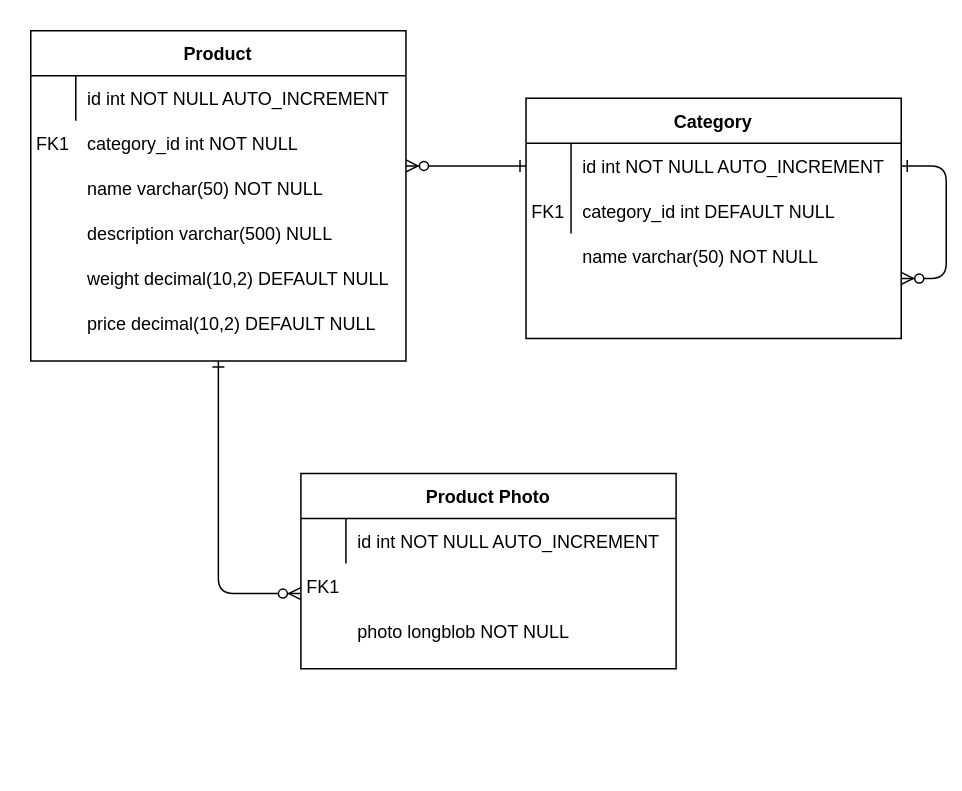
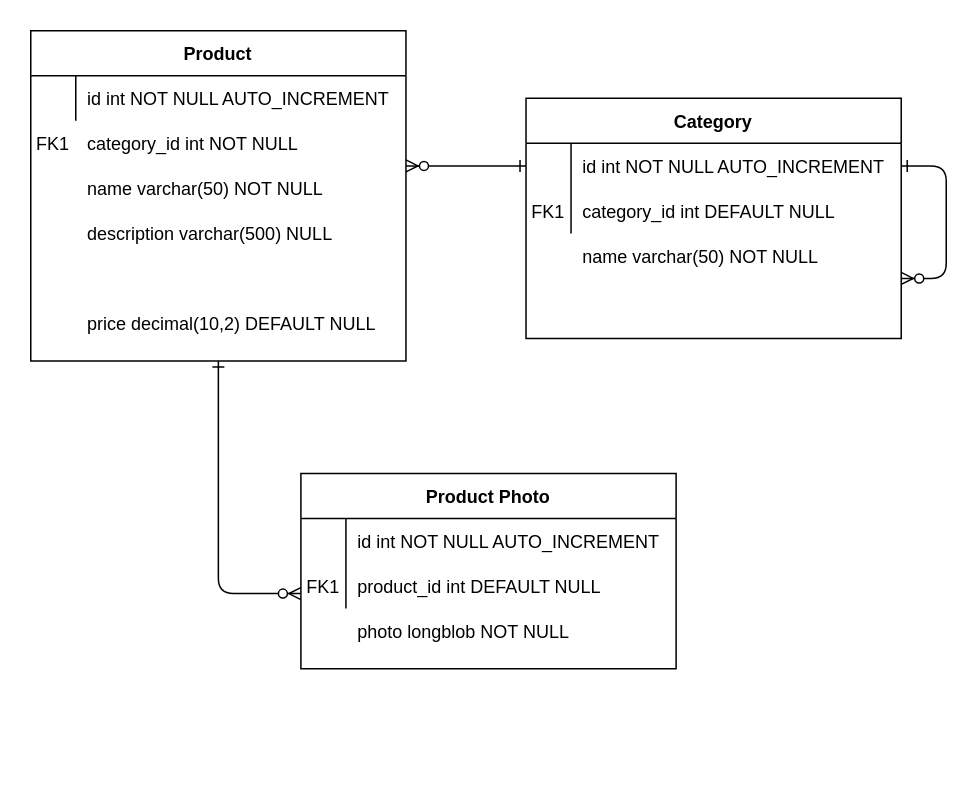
node "weight decimal(10,2) DEFAULT NULL": removed
node "product_id int DEFAULT NULL": added
